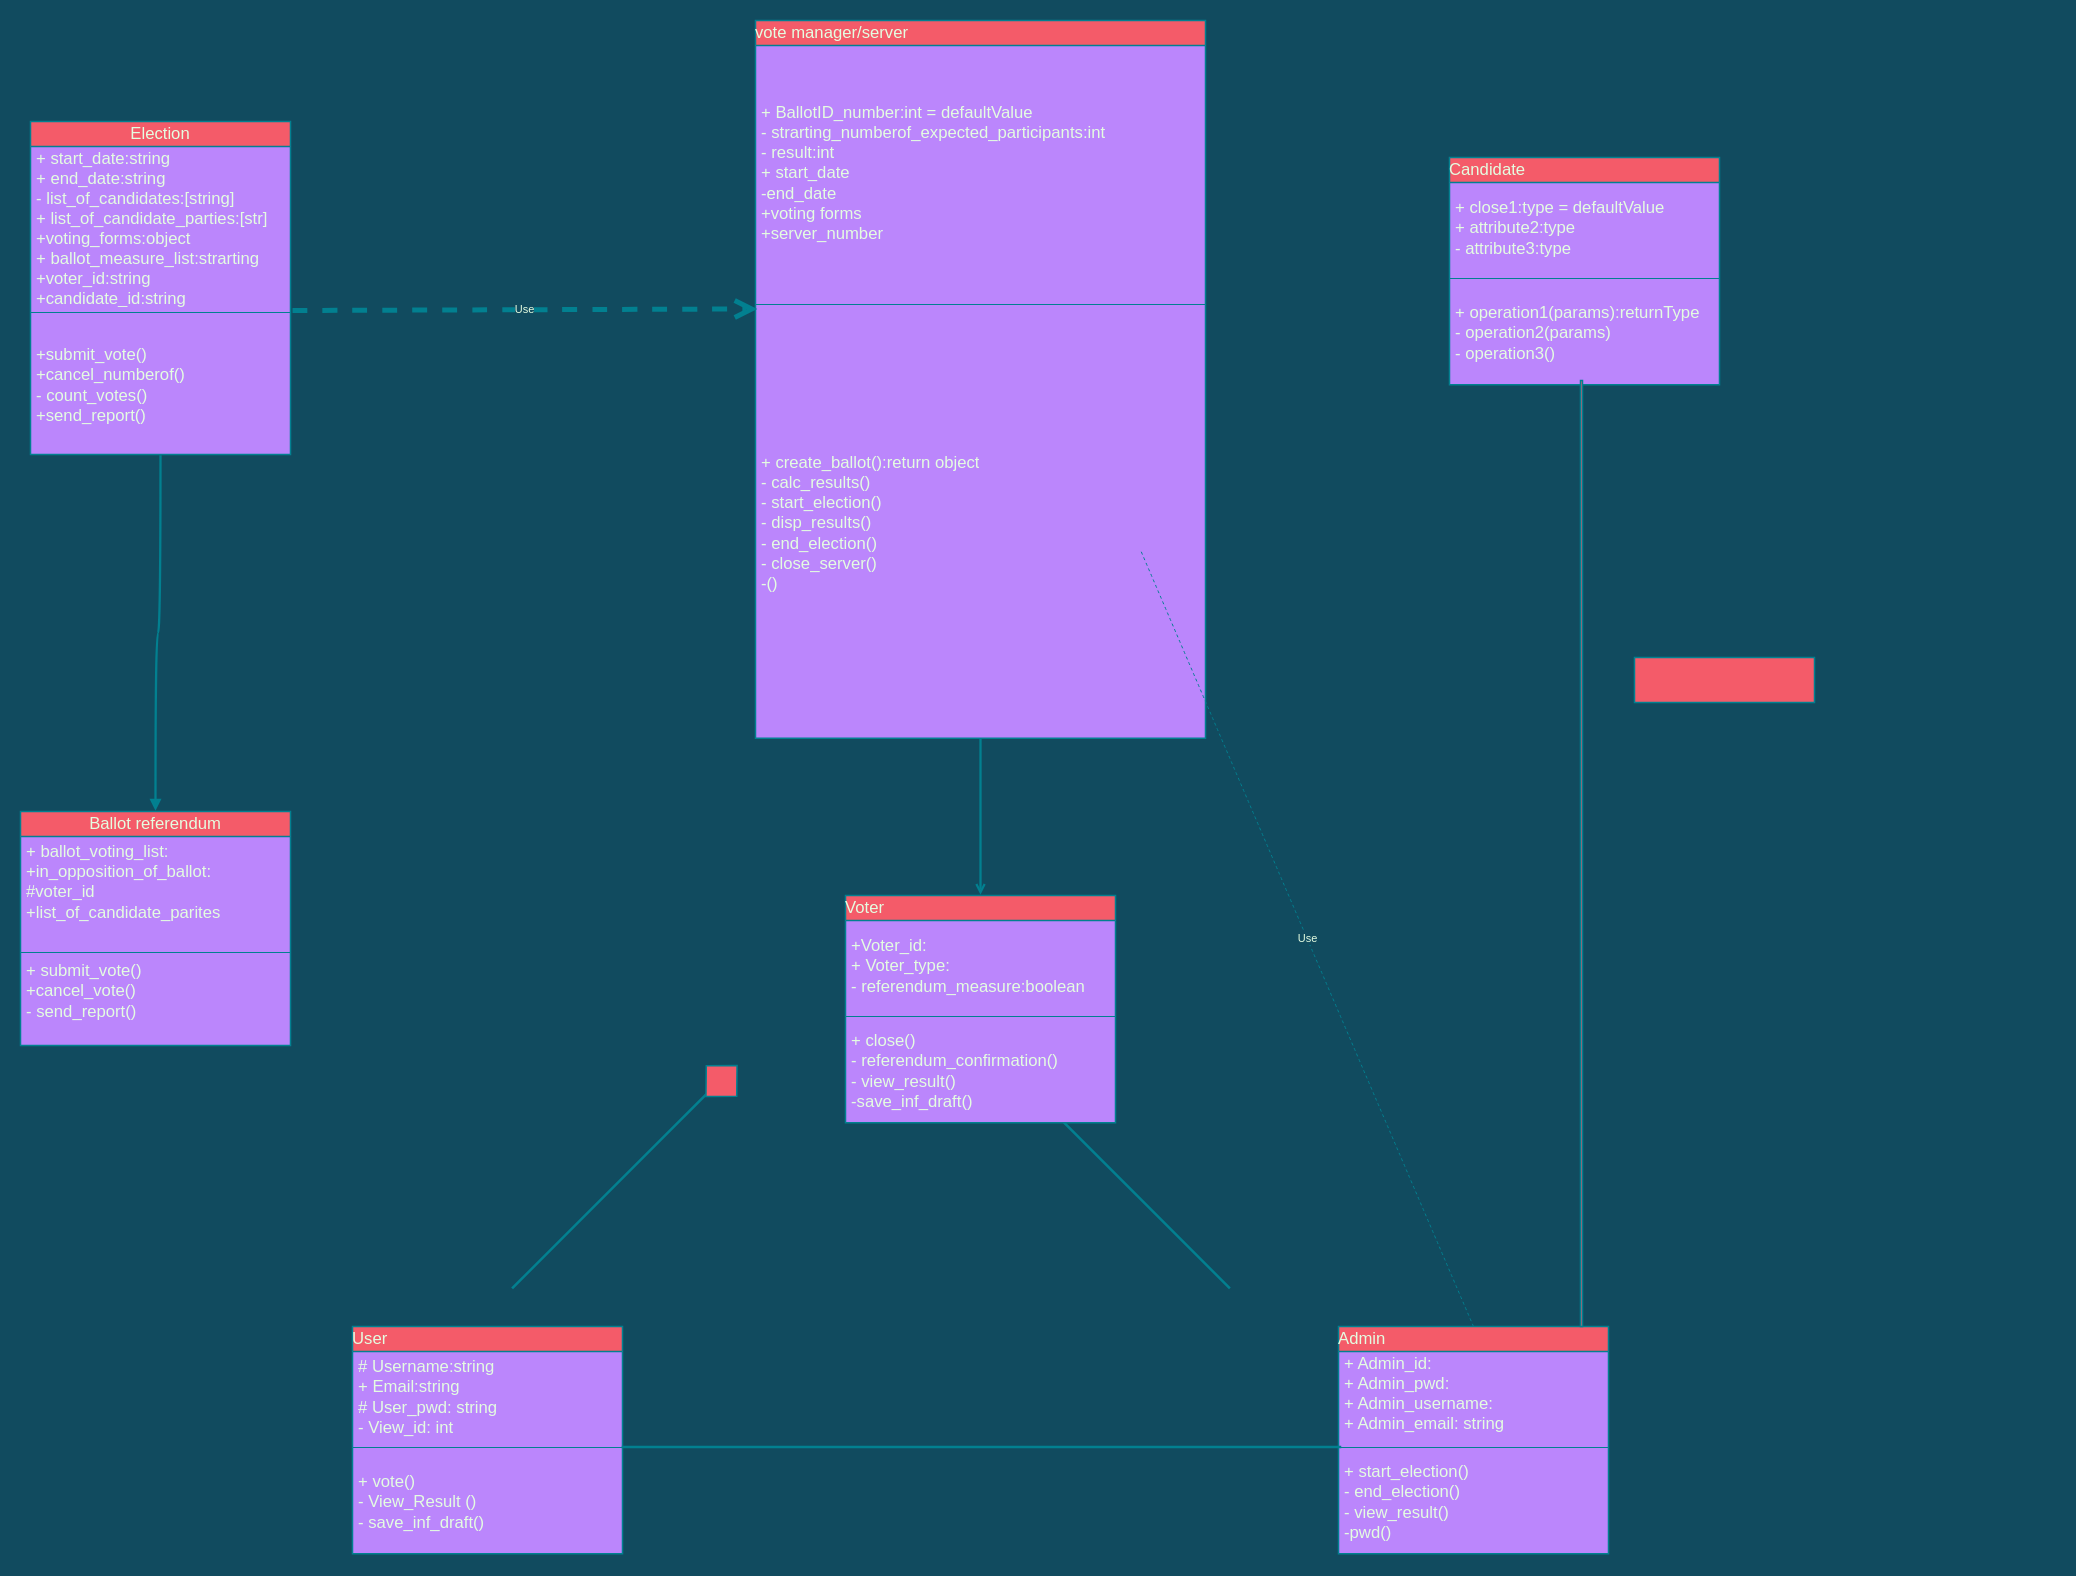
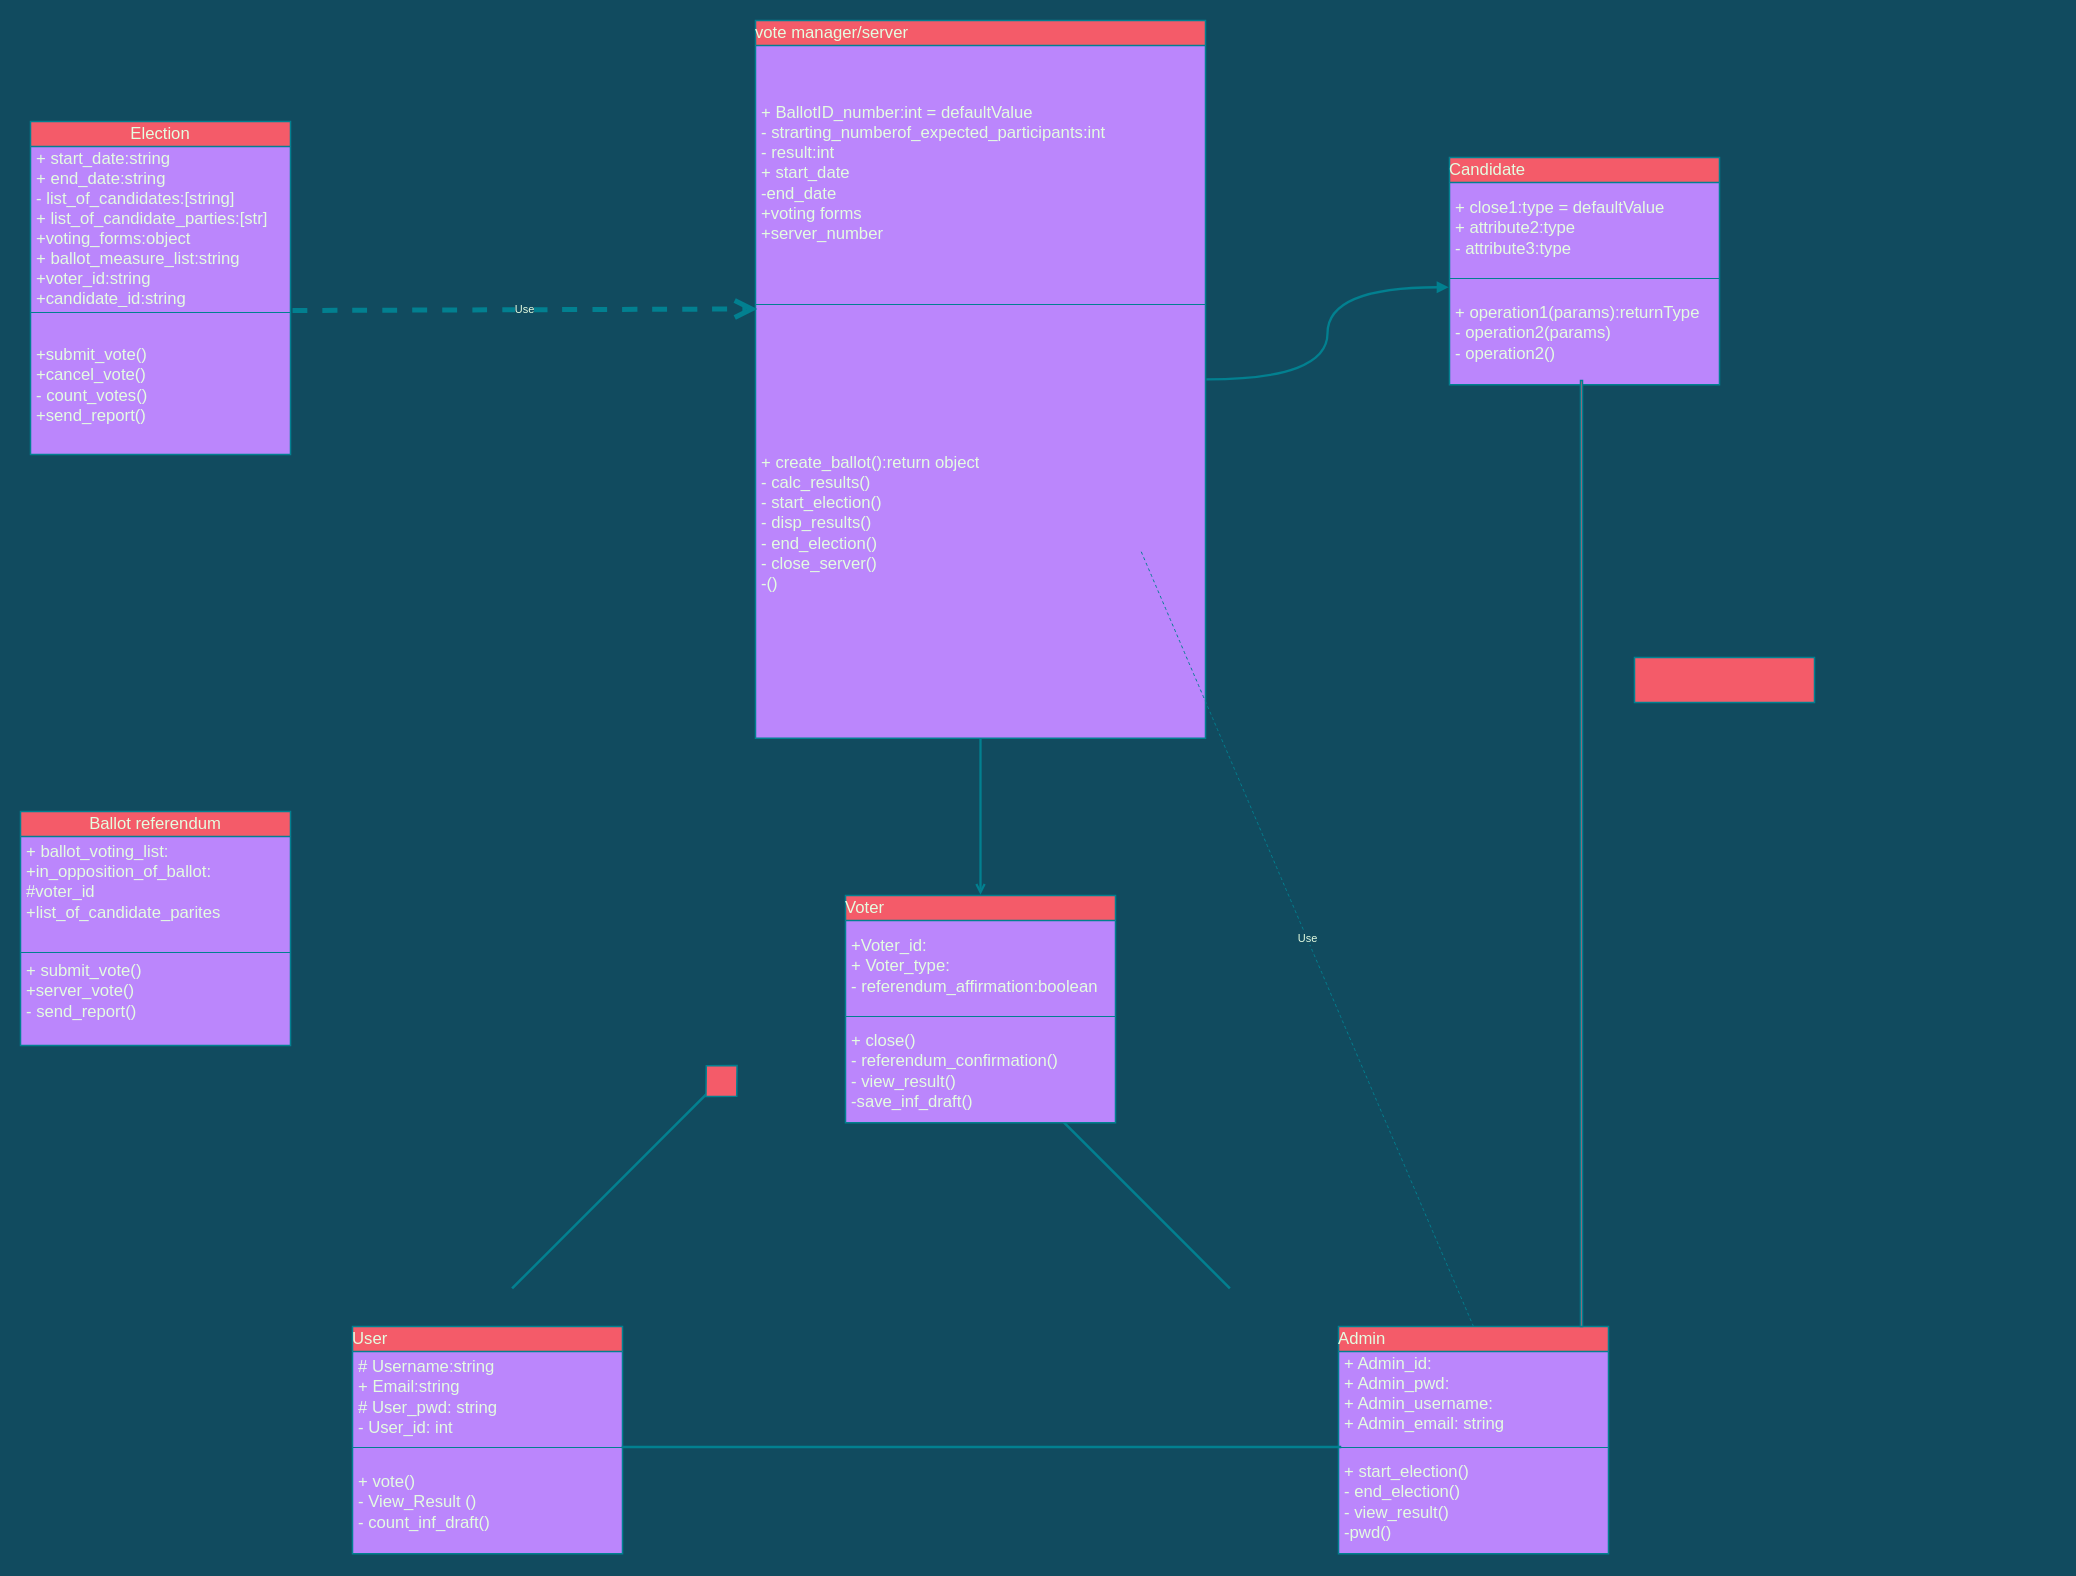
node "+ start_date:string + end_date:string - list_of_candidates:[string] + list_of_candidate_parties:[str] +voting_forms:object + ballot_measure_list:strarting +voter_id:string +candidate_id:string": label "+ start_date:string + end_date:string - list_of_candidates:[string] + list_of_candidate_parties:[str] +voting_forms:object + ballot_measure_list:strarting +voter_id:string +candidate_id:string" -> "+ start_date:string + end_date:string - list_of_candidates:[string] + list_of_candidate_parties:[str] +voting_forms:object + ballot_measure_list:string +voter_id:string +candidate_id:string"
node "+ operation1(params):returnType - operation2(params) - operation3()": label "+ operation1(params):returnType - operation2(params) - operation3()" -> "+ operation1(params):returnType - operation2(params) - operation2()"
edge "vote manager/server" -> "Candidate": added
node "+submit_vote() +cancel_numberof() - count_votes() +send_report()": label "+submit_vote() +cancel_numberof() - count_votes() +send_report()" -> "+submit_vote() +cancel_vote() - count_votes() +send_report()"
edge "Election" -> "Ballot referendum": removed
node "+Voter_id: + Voter_type: - referendum_measure:boolean": label "+Voter_id: + Voter_type: - referendum_measure:boolean" -> "+Voter_id: + Voter_type: - referendum_affirmation:boolean"
node "+ submit_vote() +cancel_vote() - send_report()": label "+ submit_vote() +cancel_vote() - send_report()" -> "+ submit_vote() +server_vote() - send_report()"
node "# Username:string + Email:string # User_pwd: string - View_id: int": label "# Username:string + Email:string # User_pwd: string - View_id: int" -> "# Username:string + Email:string # User_pwd: string - User_id: int"
node "+ vote() - View_Result () - save_inf_draft()": label "+ vote() - View_Result () - save_inf_draft()" -> "+ vote() - View_Result () - count_inf_draft()"
